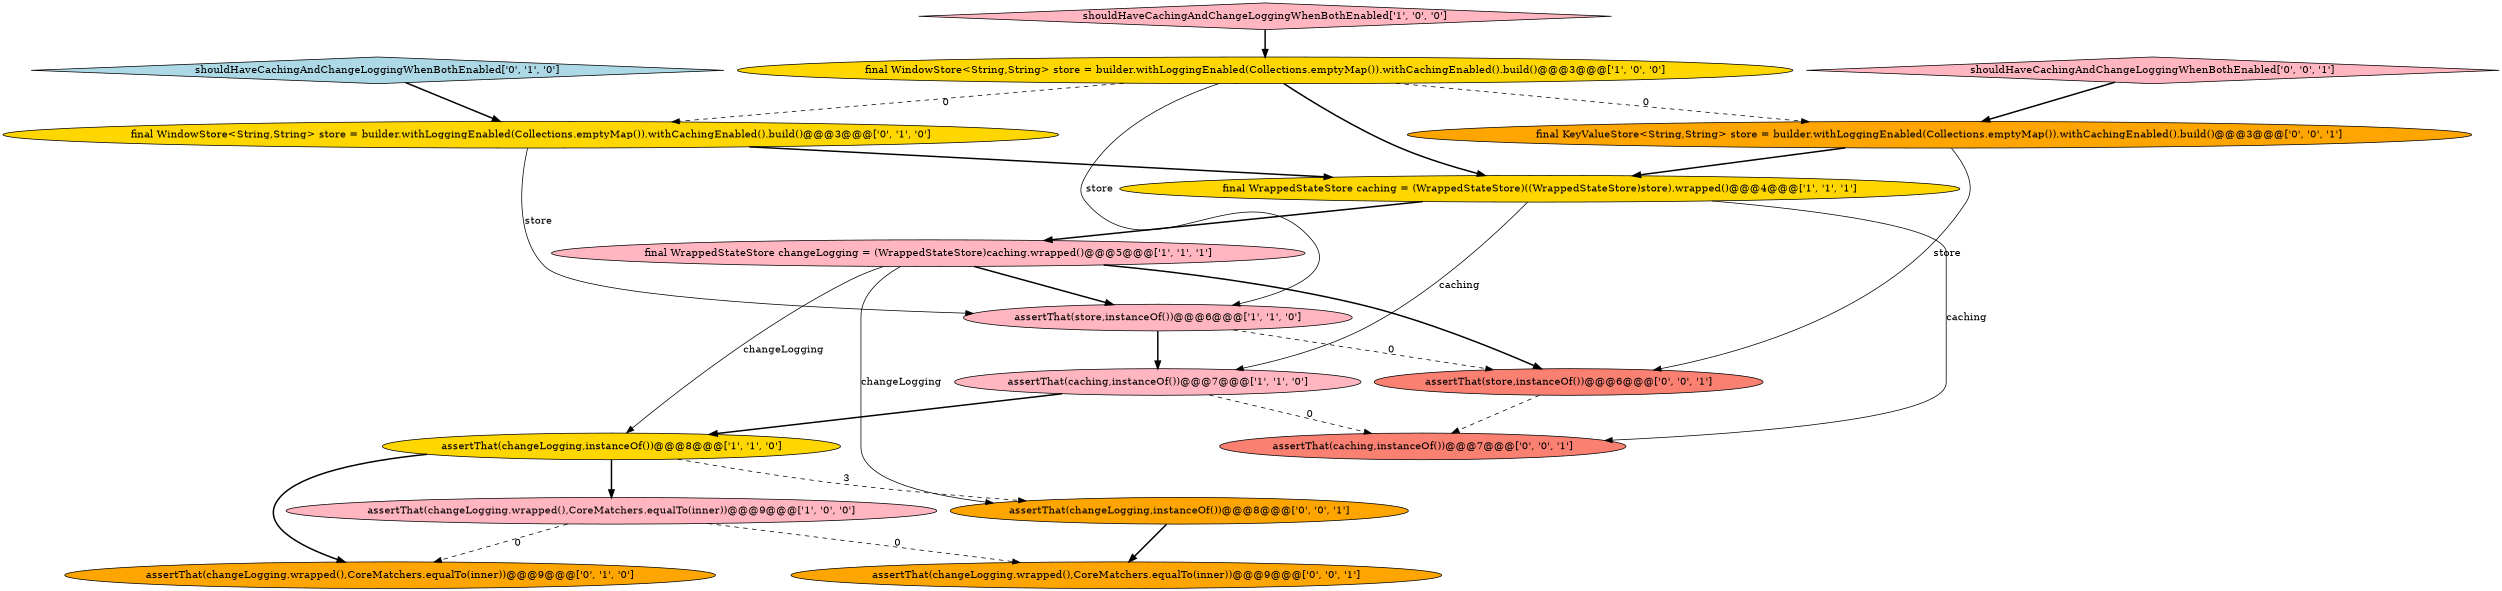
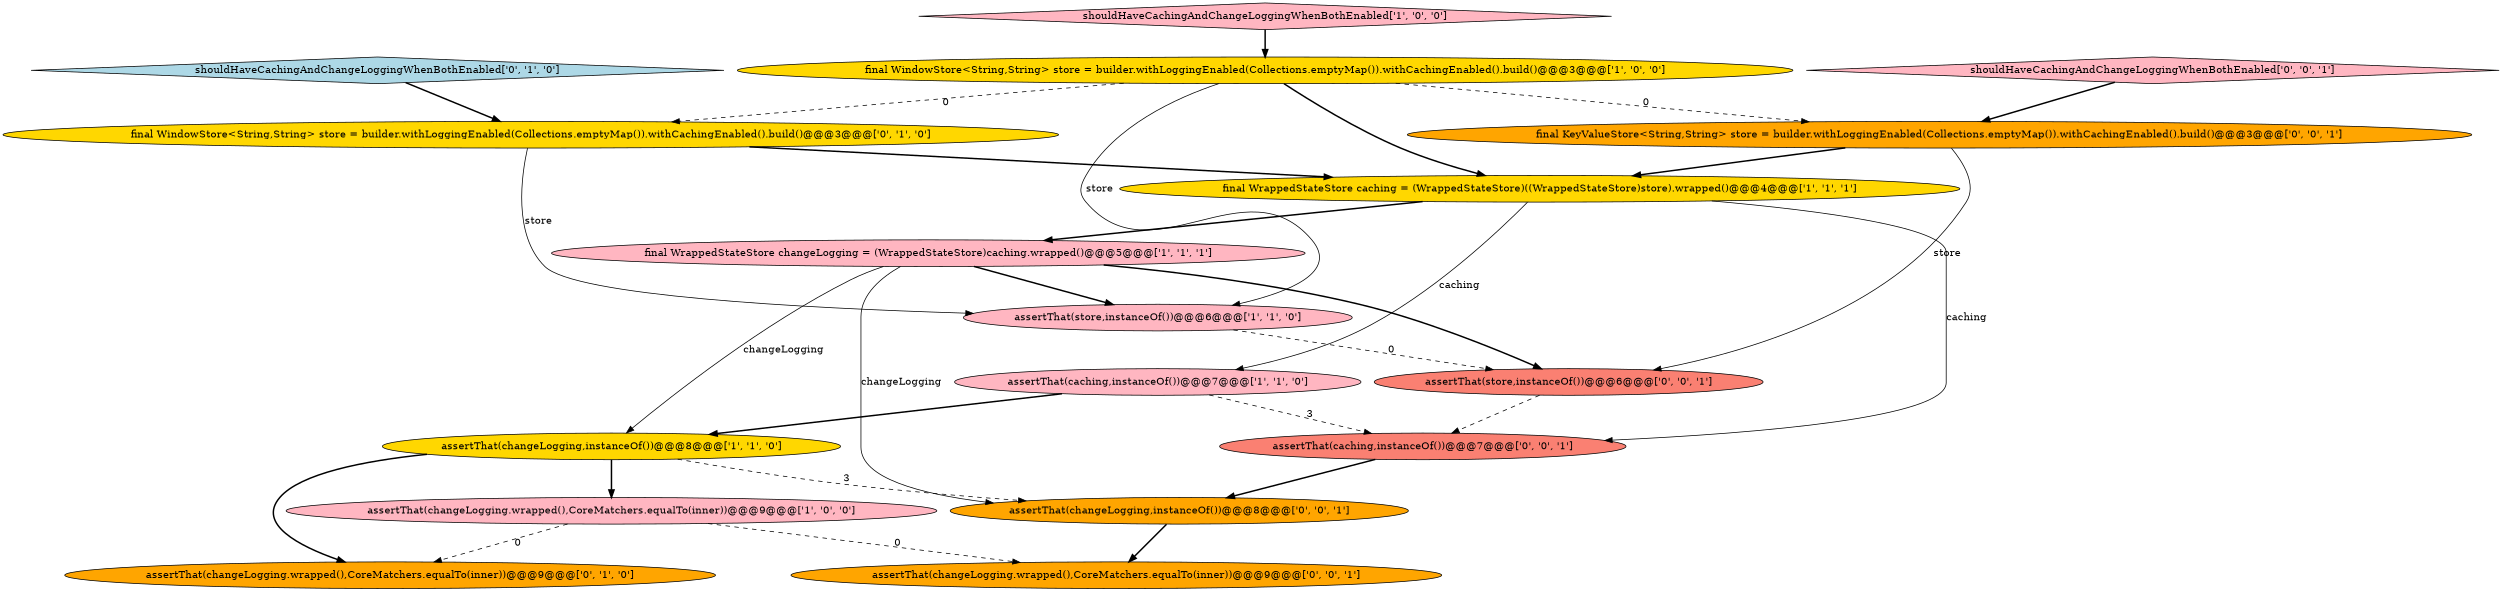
edge "assertThat(store,instanceOf())@@@6@@@['1', '1', '0']" -> "assertThat(caching,instanceOf())@@@7@@@['1', '1', '0']": removed
edge "assertThat(caching,instanceOf())@@@7@@@['1', '1', '0']" -> "assertThat(caching,instanceOf())@@@7@@@['0', '0', '1']": label "0" -> "3"
edge "assertThat(caching,instanceOf())@@@7@@@['0', '0', '1']" -> "assertThat(changeLogging,instanceOf())@@@8@@@['0', '0', '1']": added
